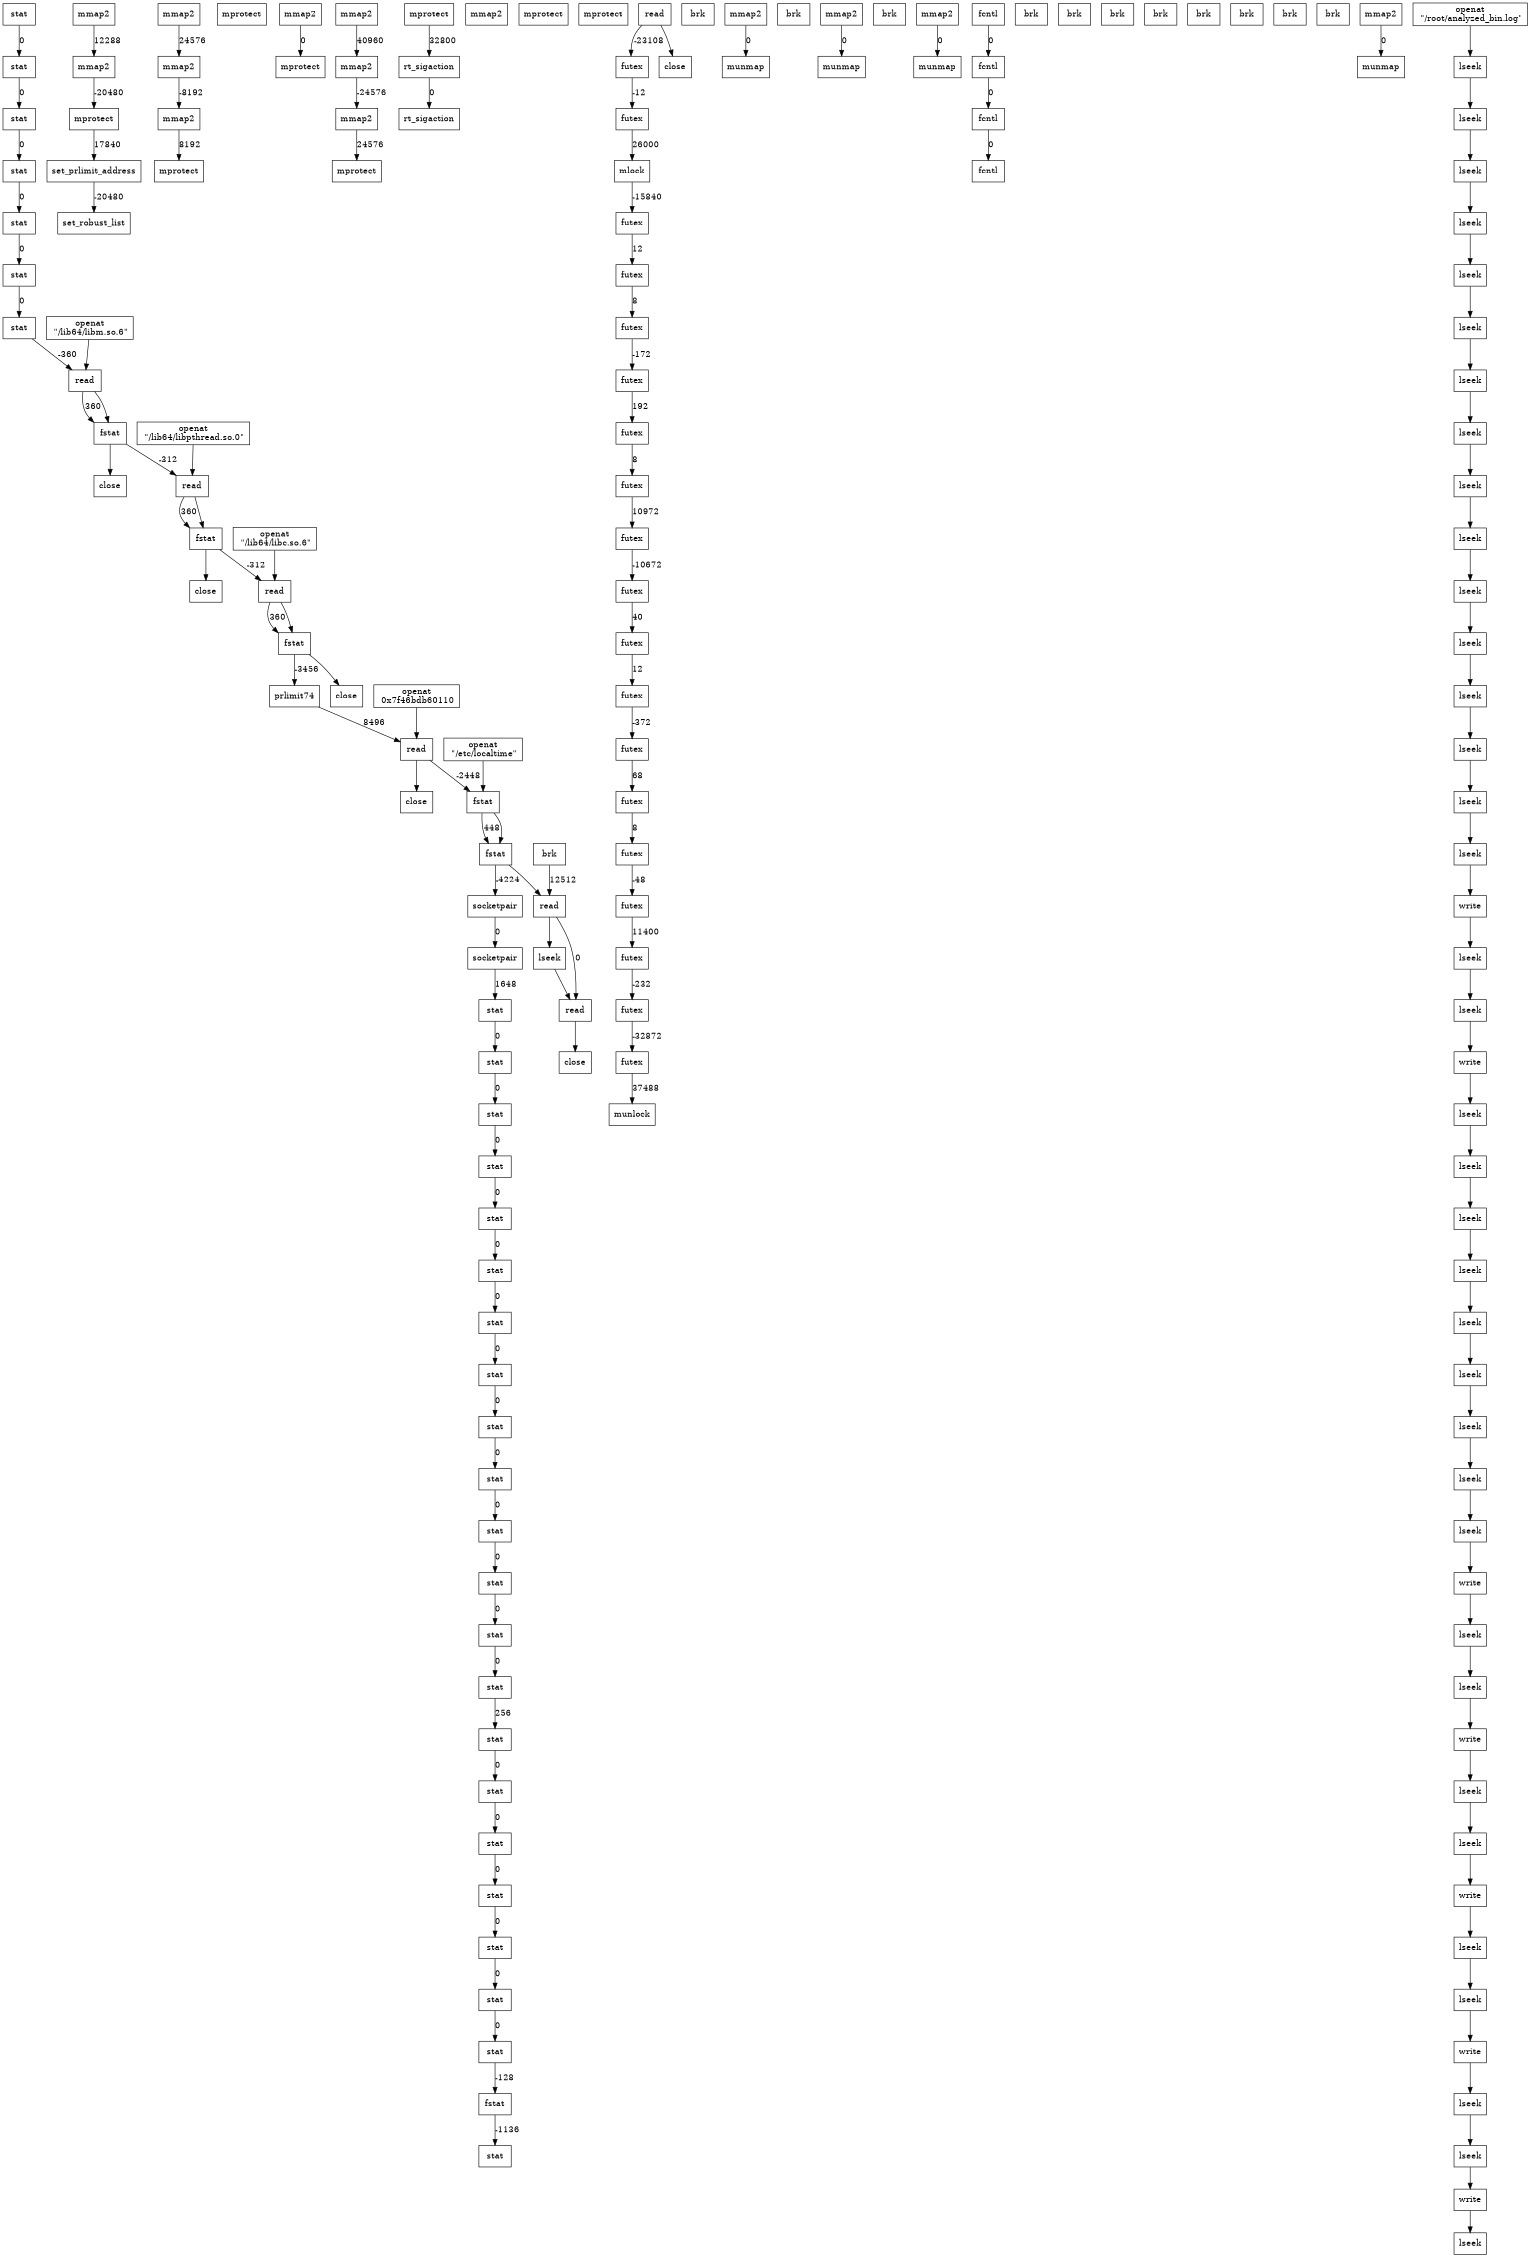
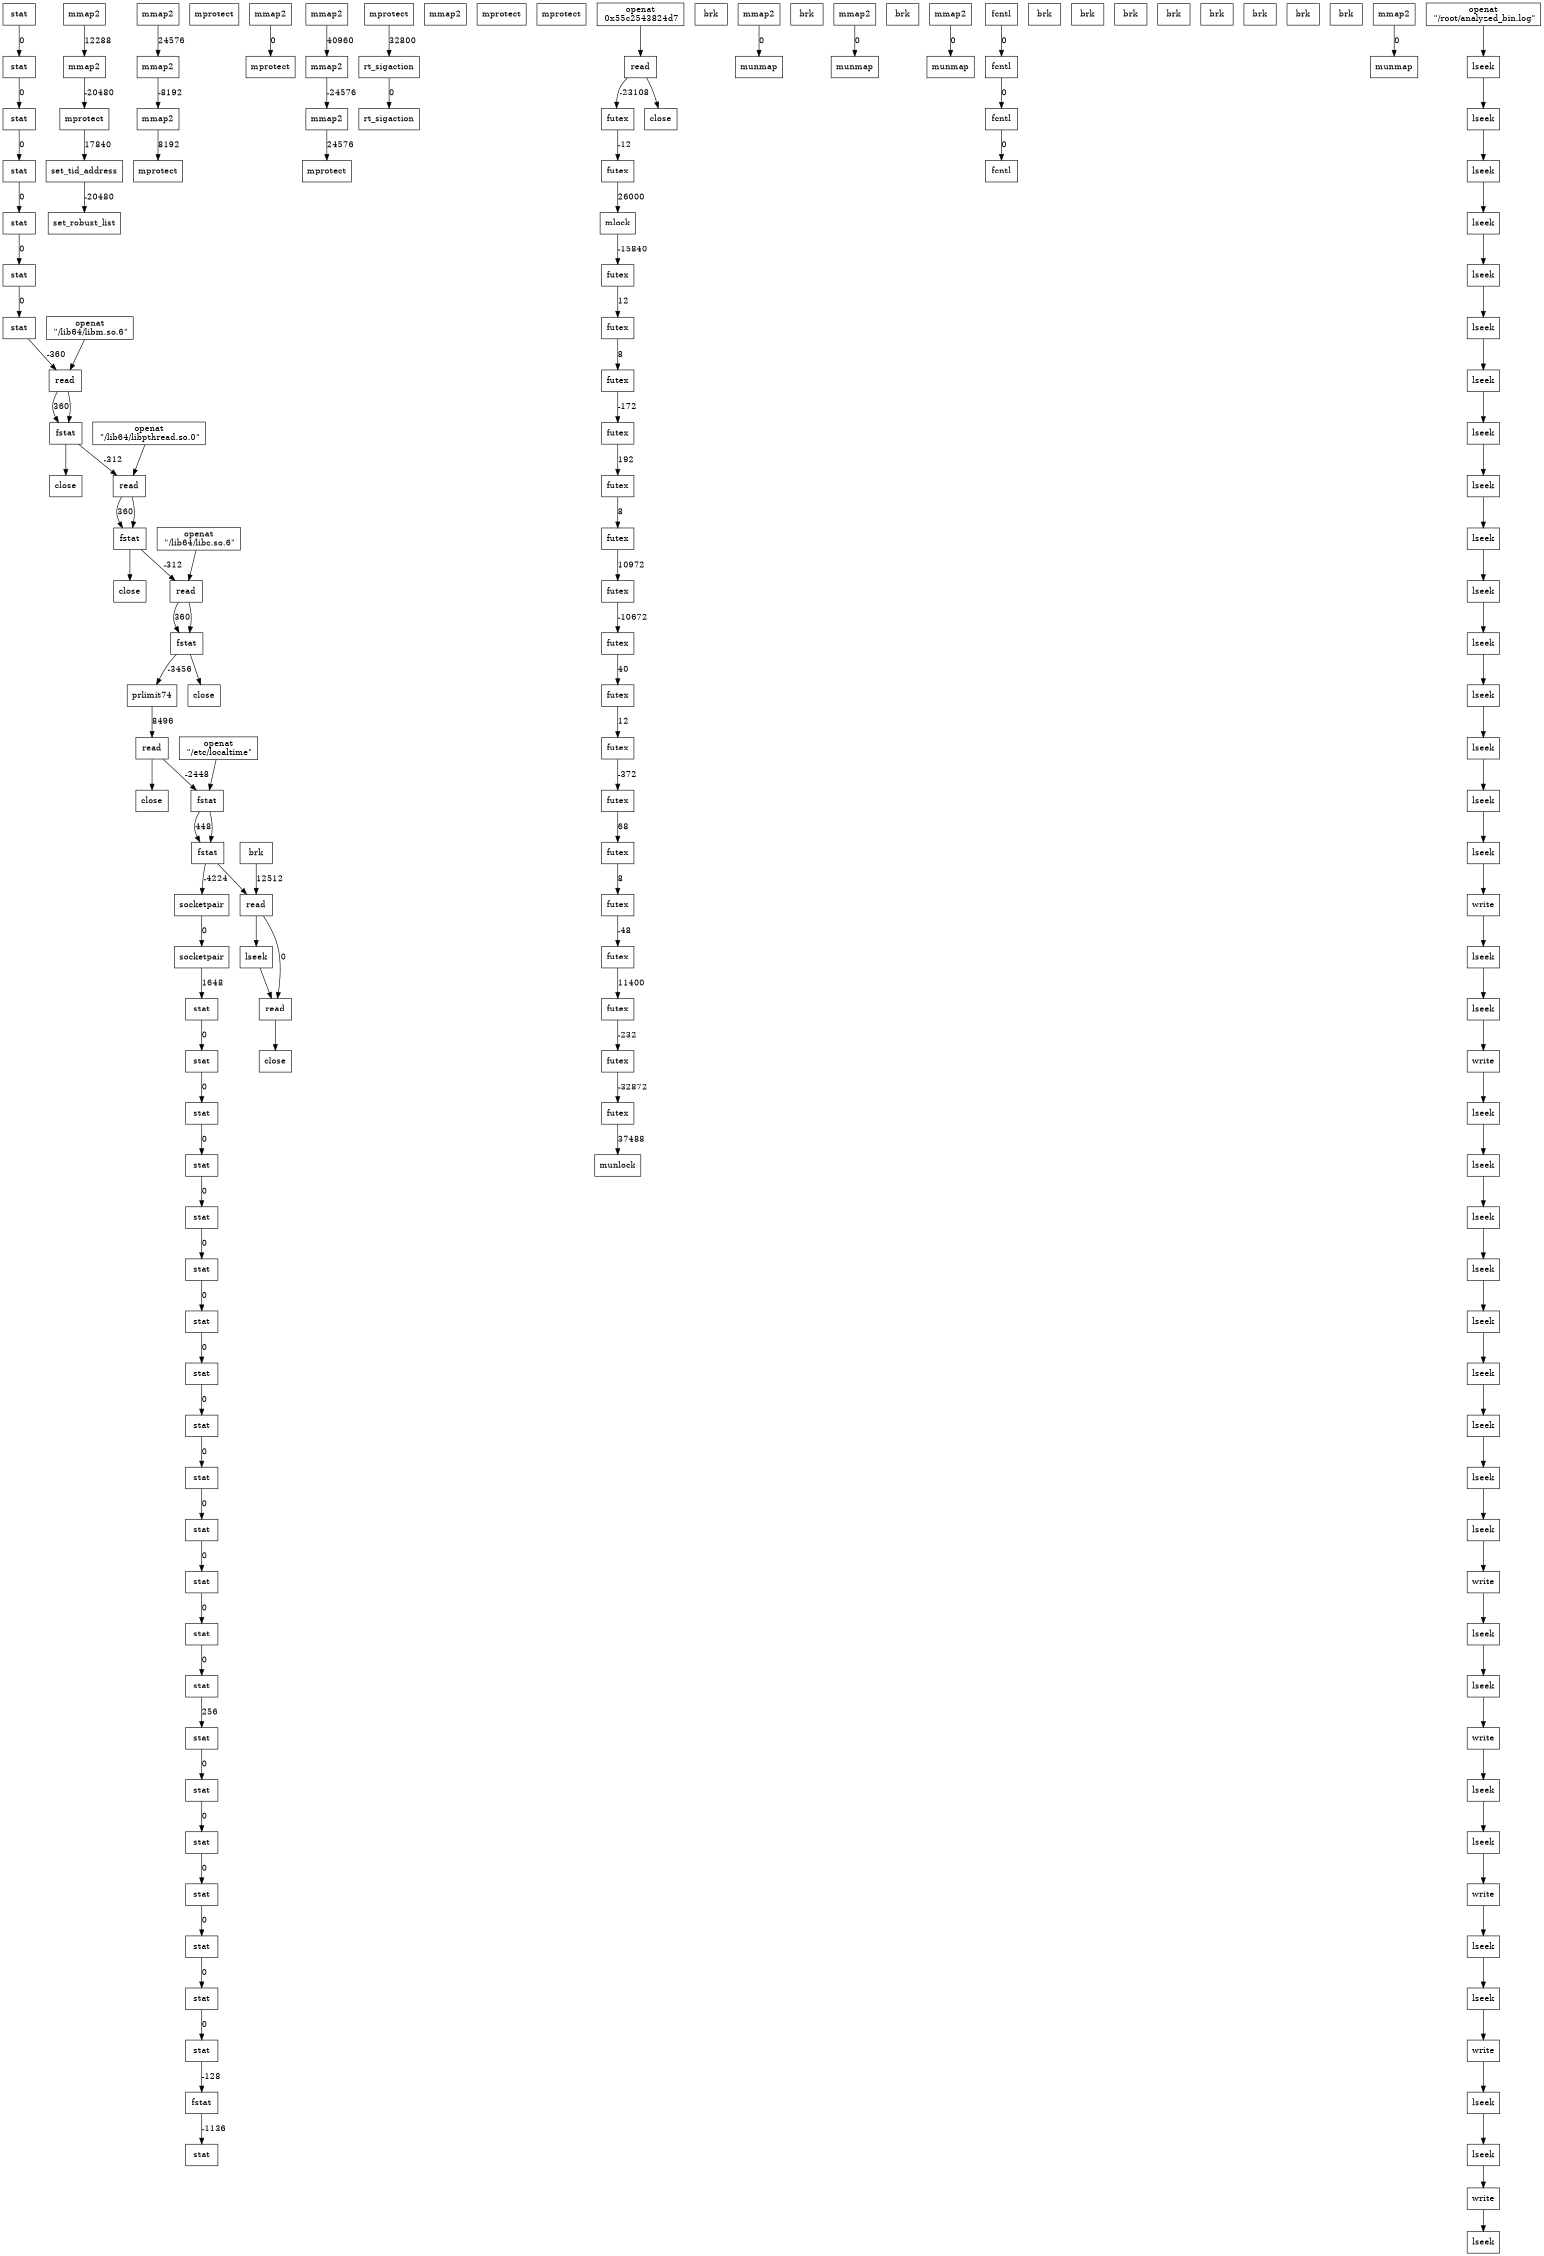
node "openat 0x55c2543824d7": added
node "set_prlimit_address": label "set_prlimit_address" -> "set_tid_address"
node "openat 0x7f46bdb60110": removed
